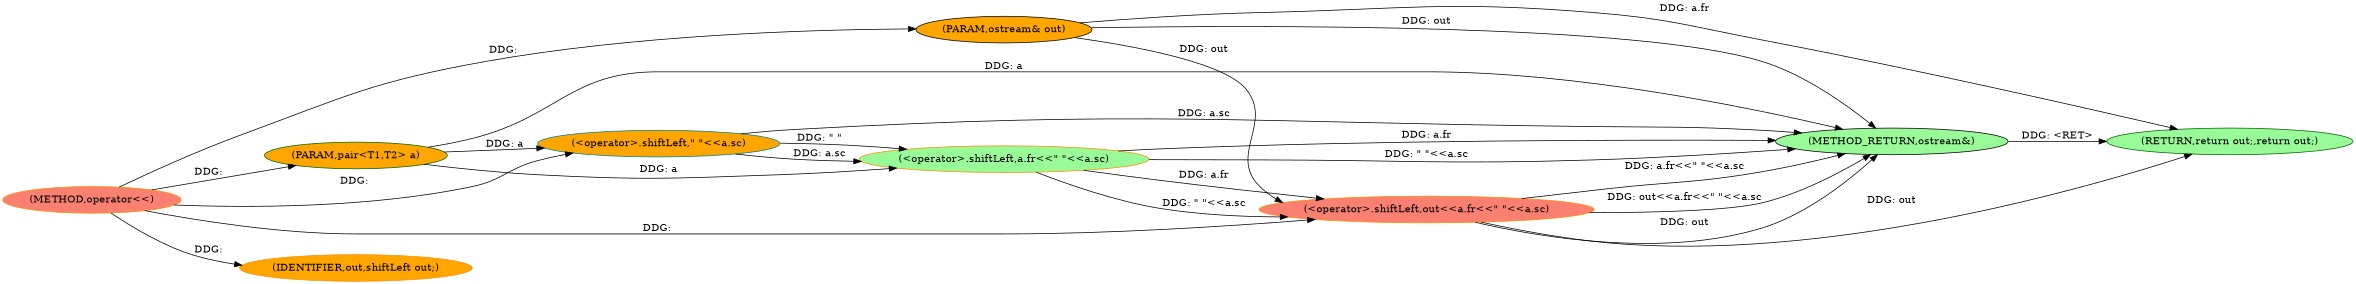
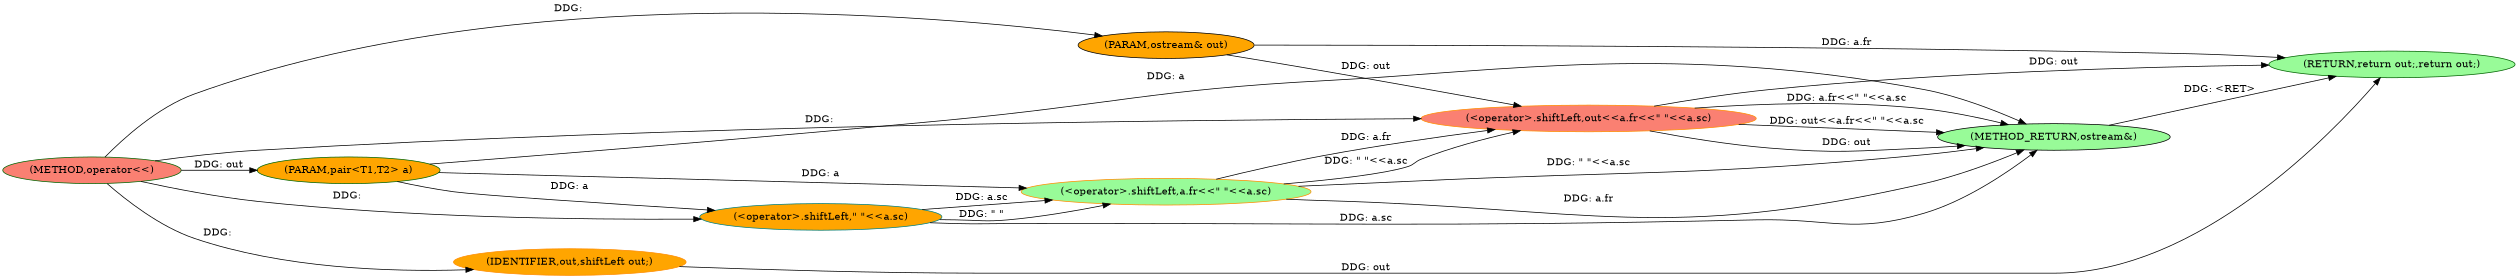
edge "(PARAM,ostream& out)" -> "(METHOD_RETURN,ostream&)": removed, label "DDG: out"
edge "(METHOD,operator<<)" -> "(PARAM,pair<T1,T2> a)": label "DDG: " -> "DDG: out"
node "(METHOD,operator<<)": color darkorange -> darkgreen
edge "(IDENTIFIER,out,shiftLeft out;)" -> "(RETURN,return out;,return out;)": added, label "DDG: out"
